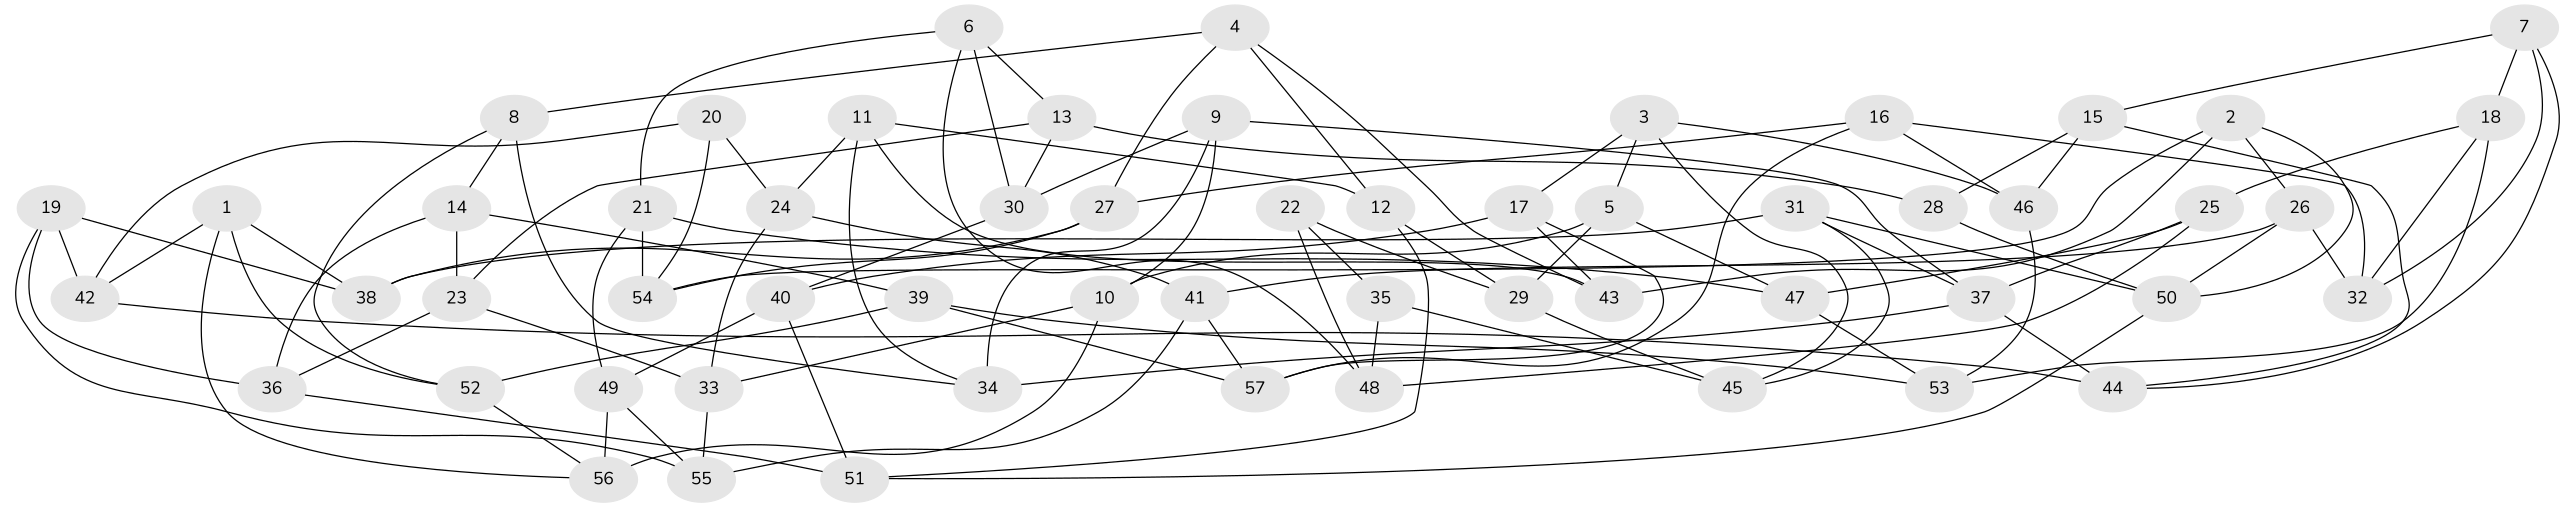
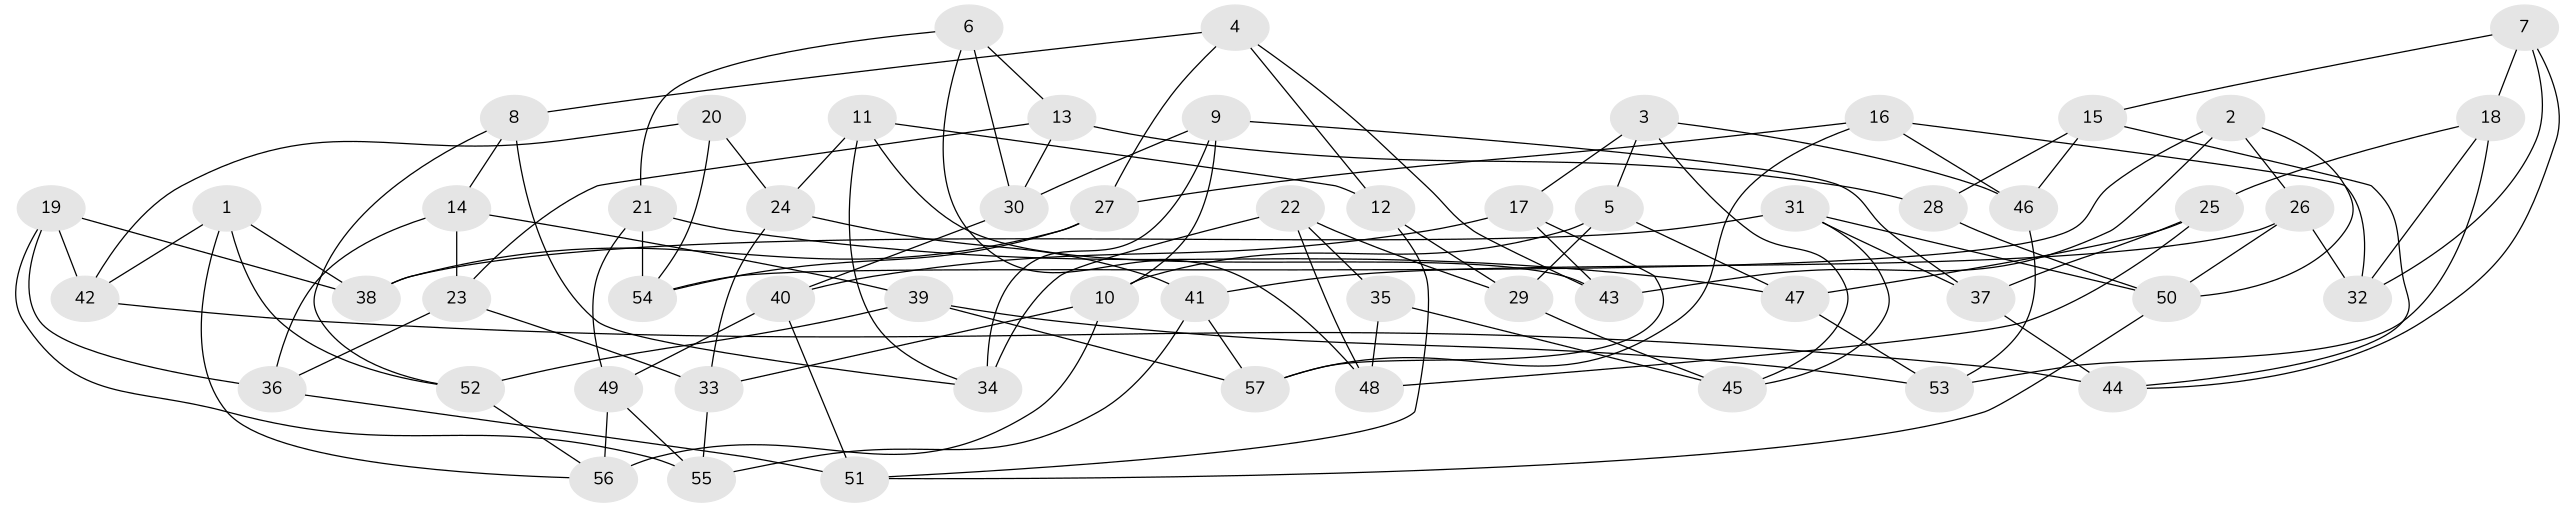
edge "37" -- "34": now "22" -- "34"
